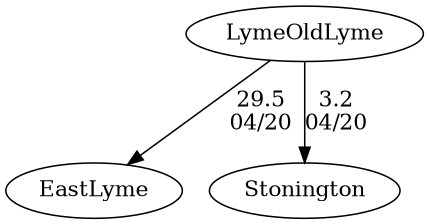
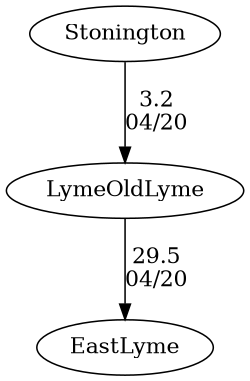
edge "LymeOldLyme" -> "Stonington": reversed
